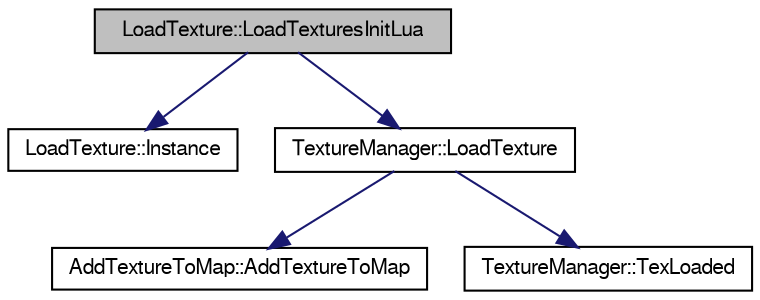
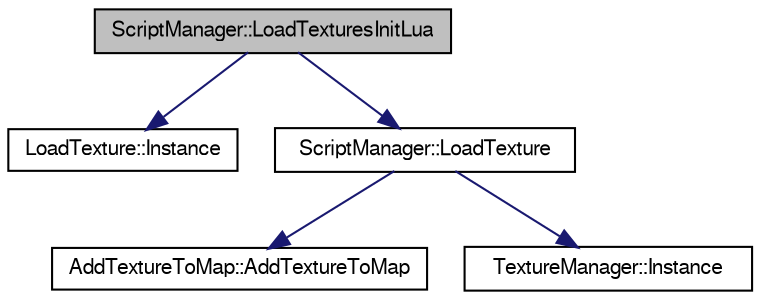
node "LoadTexture::LoadTexturesInitLua": label "LoadTexture::LoadTexturesInitLua" -> "ScriptManager::LoadTexturesInitLua"
node "TextureManager::LoadTexture": label "TextureManager::LoadTexture" -> "ScriptManager::LoadTexture"
node "TextureManager::TexLoaded": label "TextureManager::TexLoaded" -> "TextureManager::Instance"
